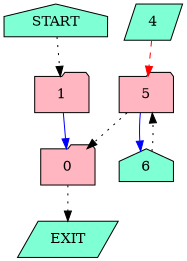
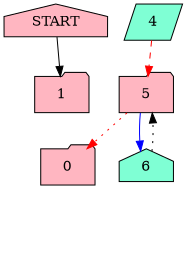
node "START": fillcolor aquamarine -> lightpink
edge "START" -> "1": style dotted -> solid
edge "1" -> "0": removed
edge "5" -> "0": color black -> red
node "EXIT": removed
